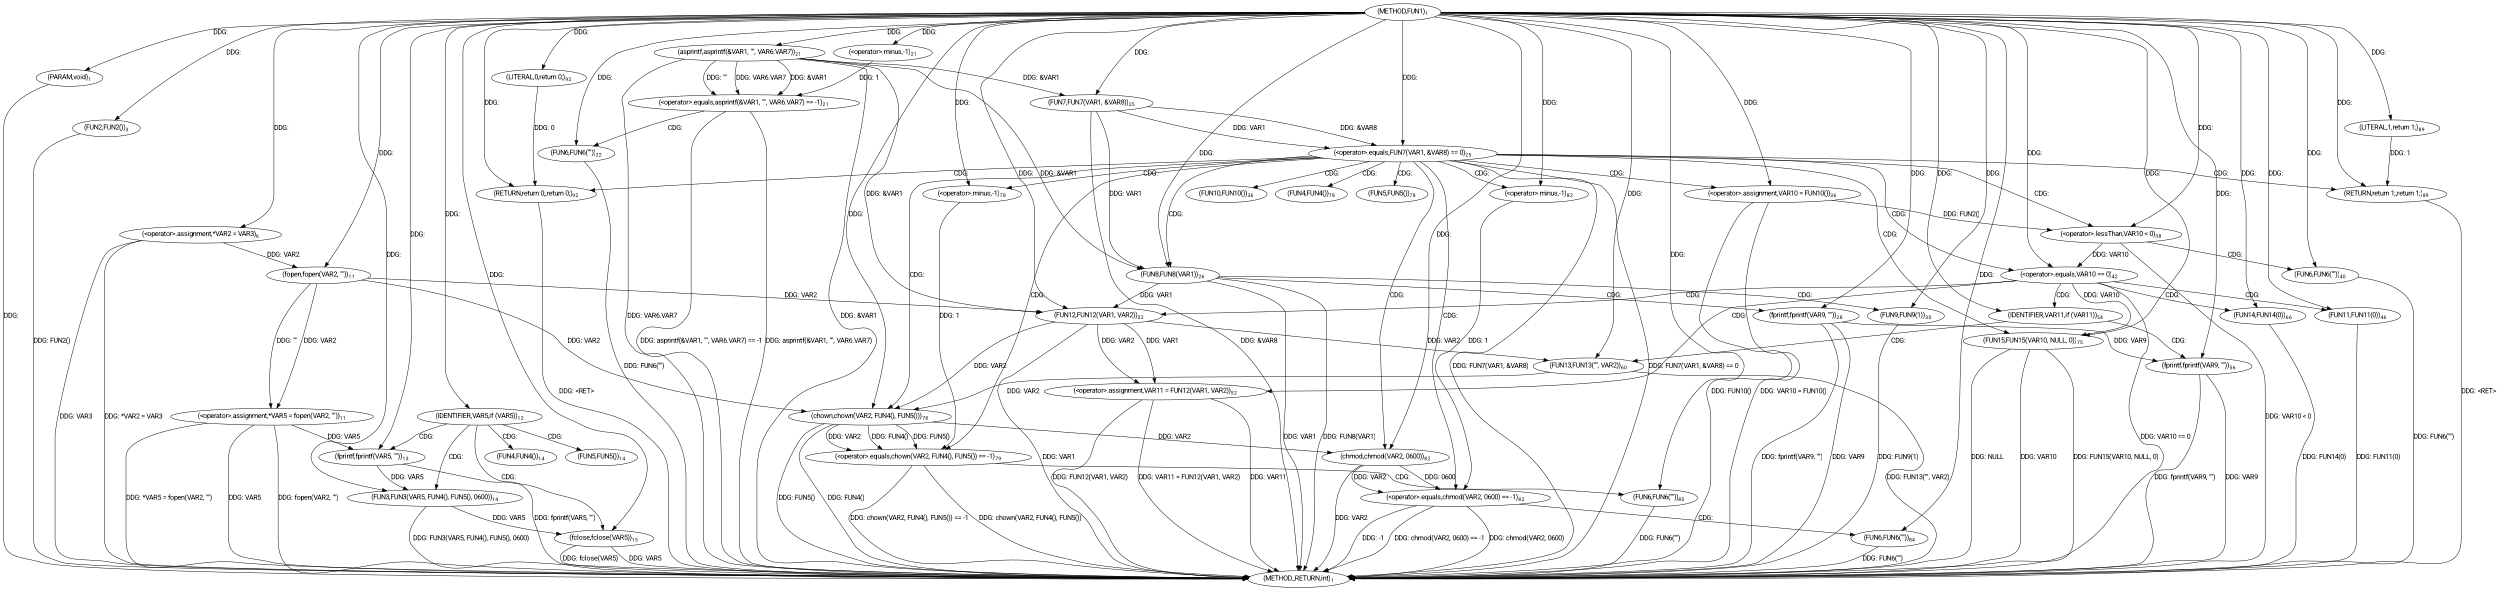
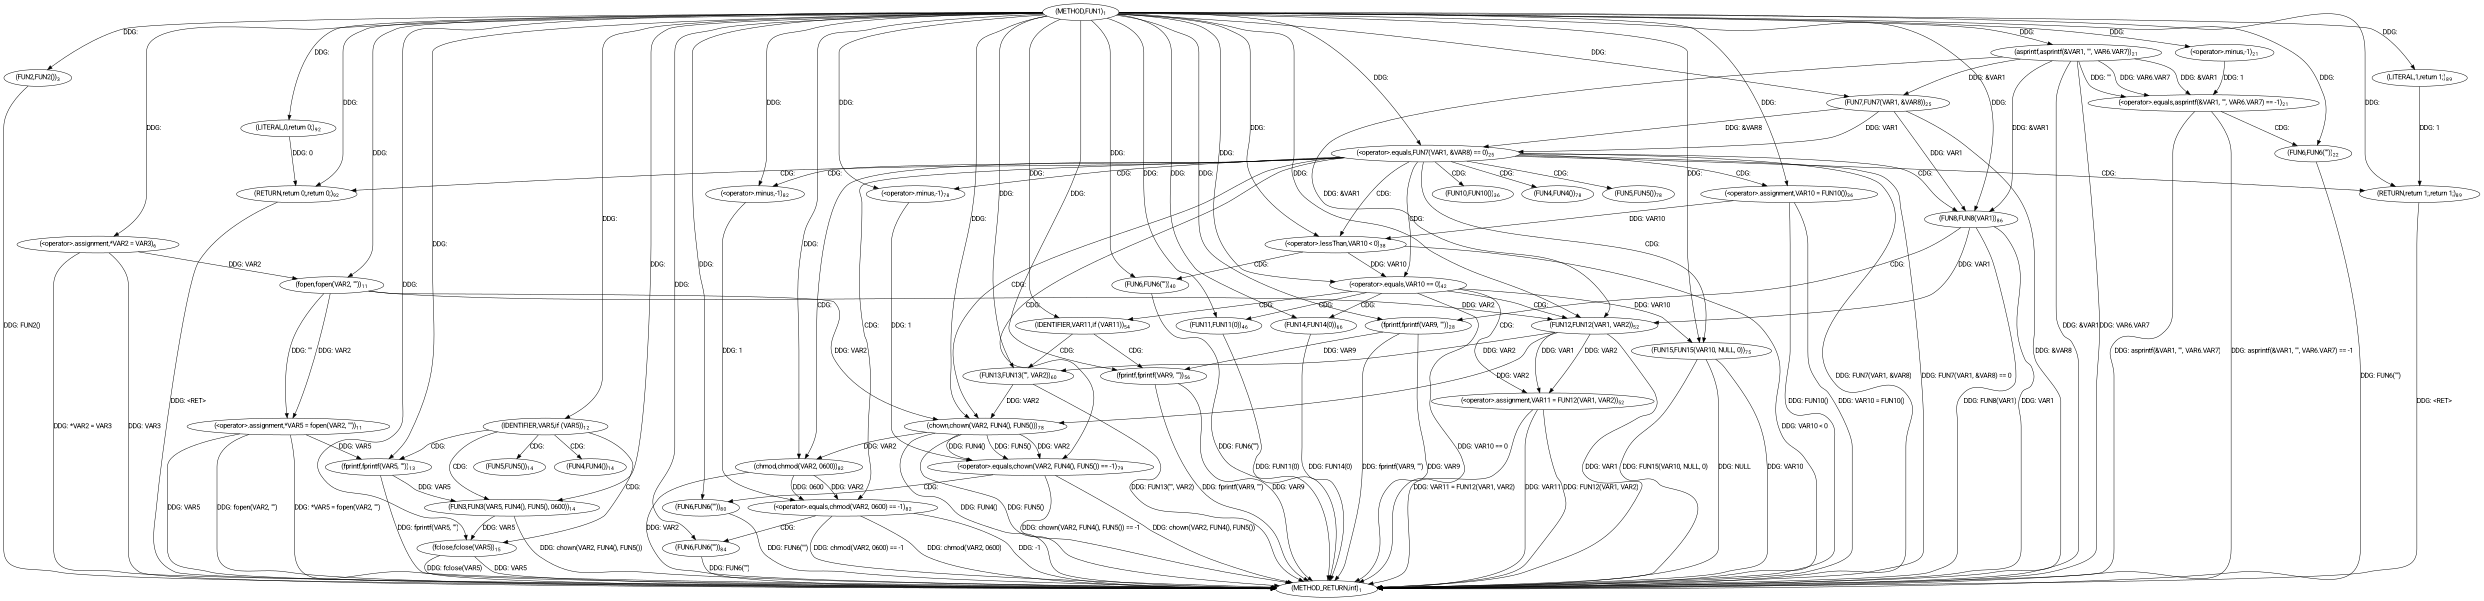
node "(PARAM,void)": removed
edge "(<operator>.assignment,VAR10 = FUN10())" -> "(<operator>.lessThan,VAR10 < 0)": label "DDG: FUN2()" -> "DDG: VAR10"
node "(FUN8,FUN8(VAR1))": text "26" -> "86"
node "(FUN9,FUN9(1))": removed
edge "(FUN3,FUN3(VAR5, FUN4(), FUN5(), 0600))" -> "(METHOD_RETURN,int)": label "DDG: FUN3(VAR5, FUN4(), FUN5(), 0600)" -> "DDG: chown(VAR2, FUN4(), FUN5())"
